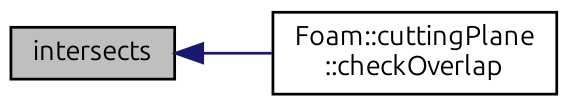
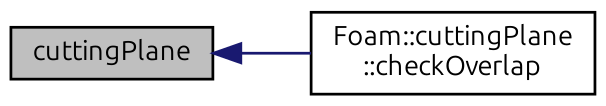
node "intersects": label "intersects" -> "cuttingPlane"
